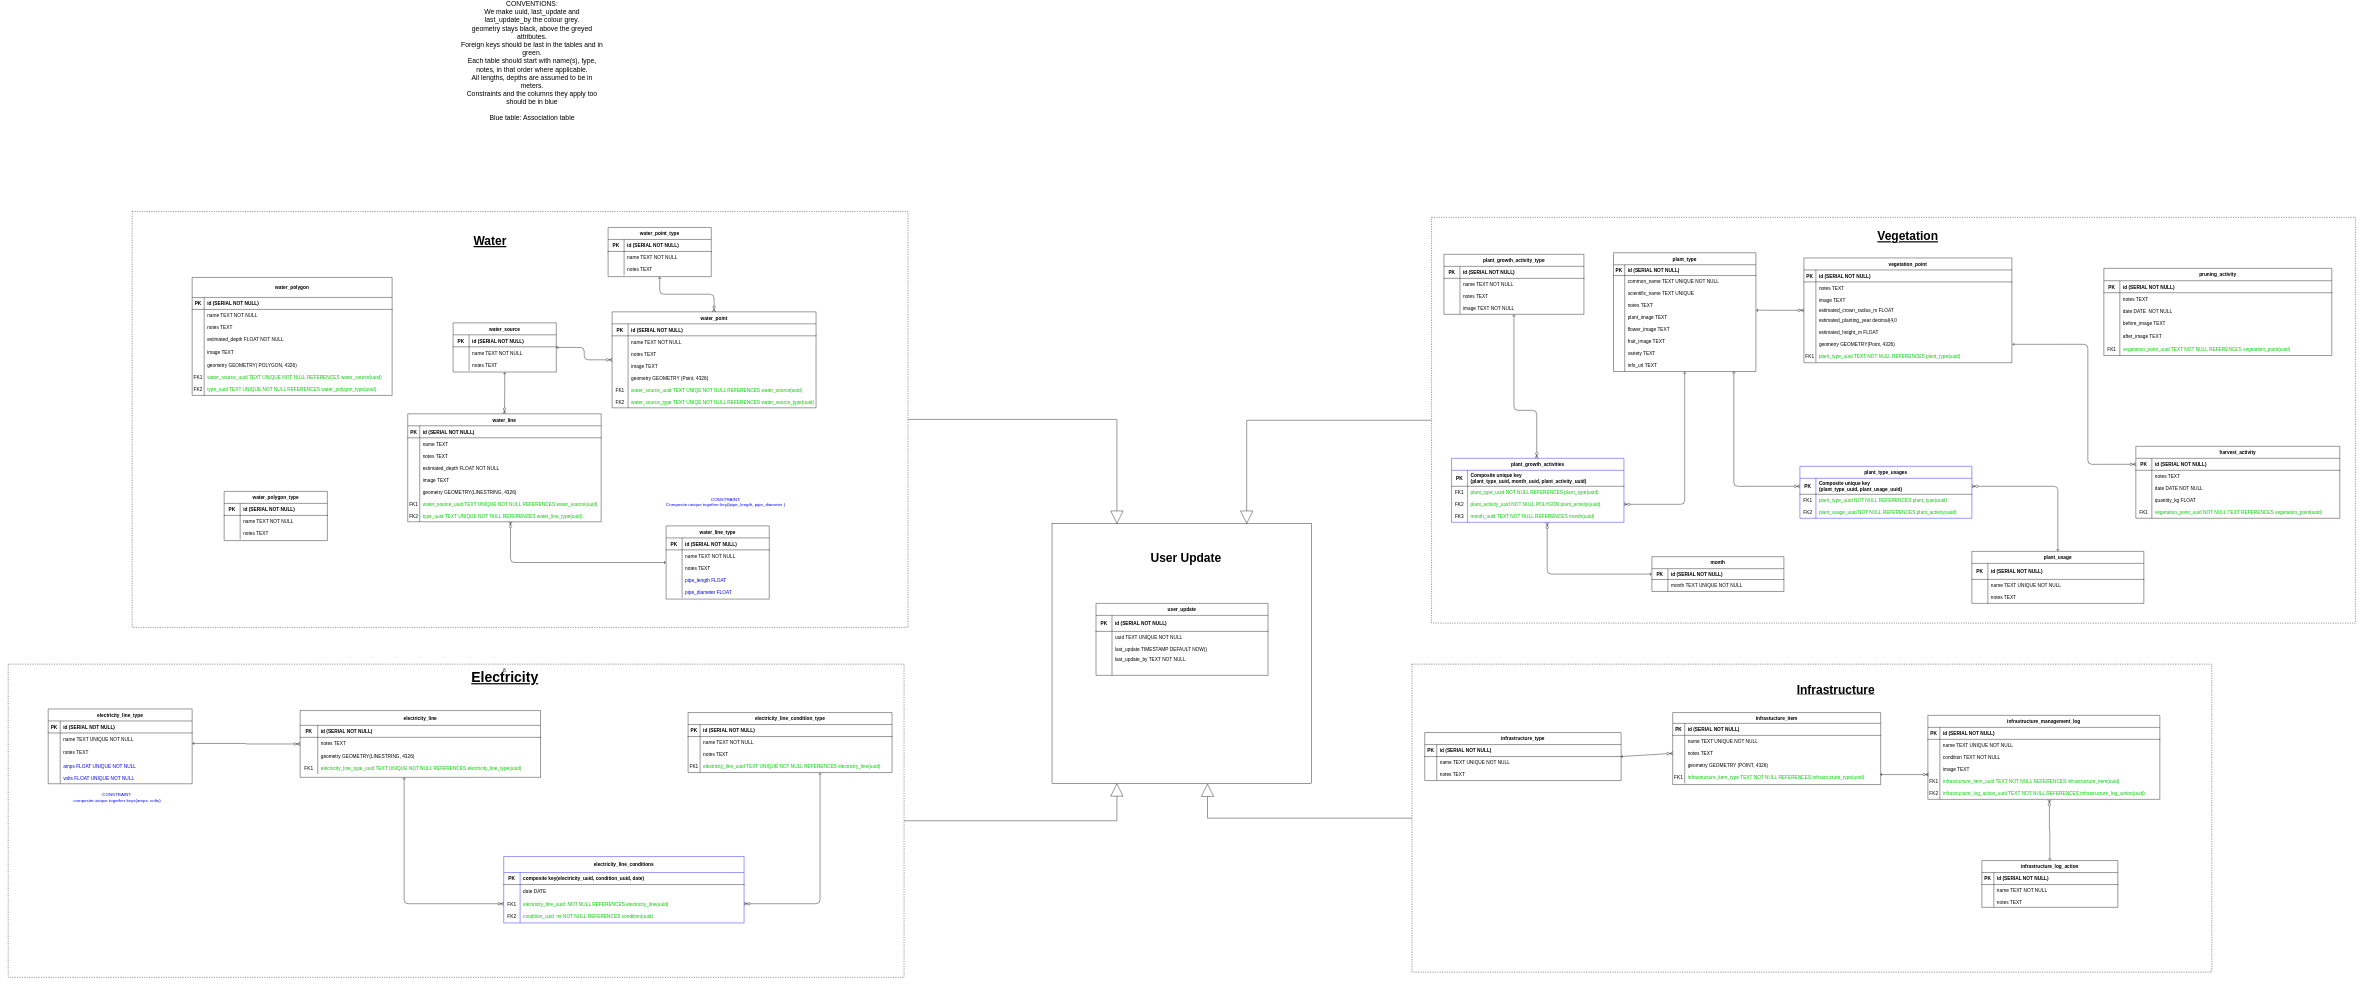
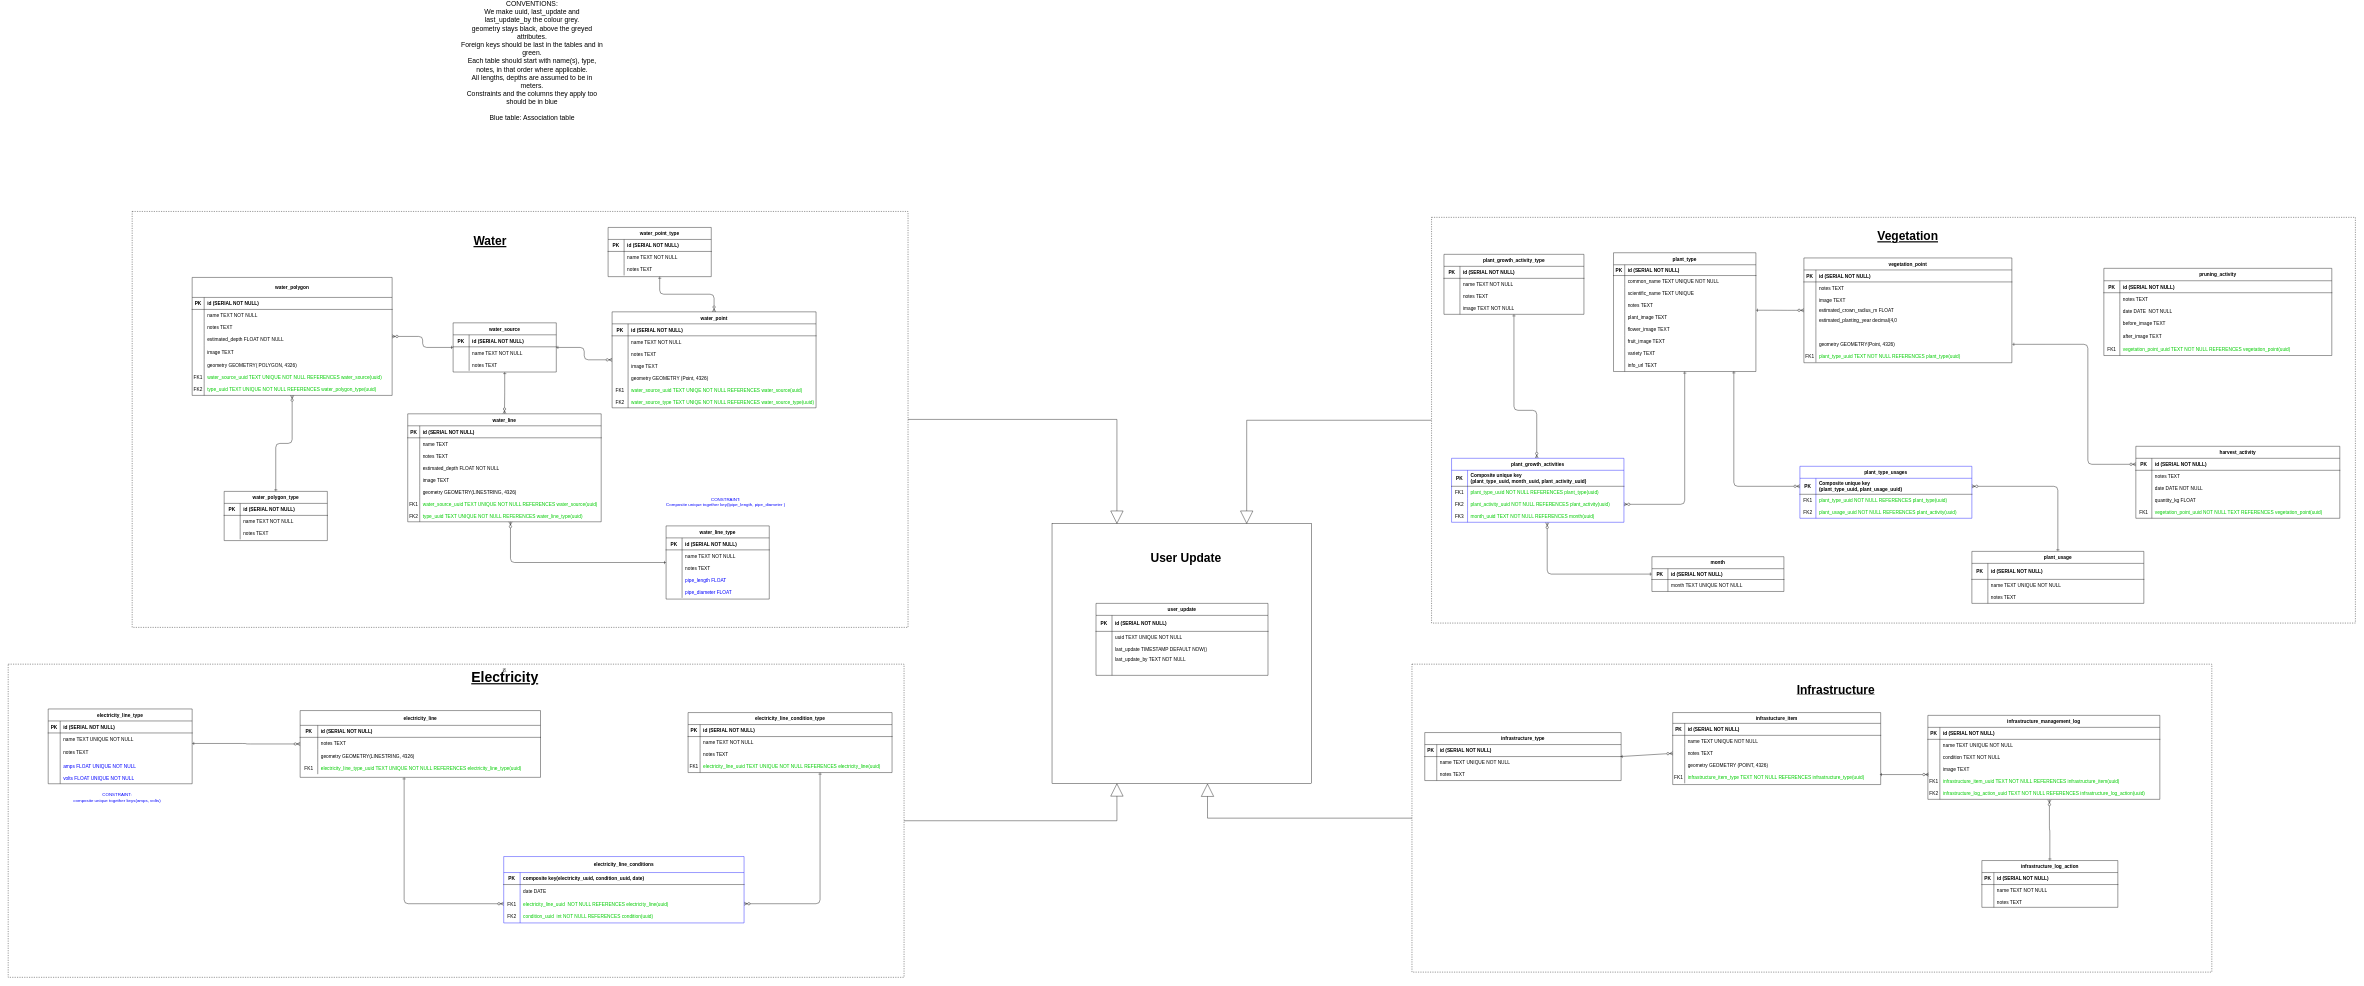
node "estimated_height_m FLOAT": removed
edge "water_polygon" -- "water_source": added
edge "water_polygon" -- "water_polygon_type": added
node "plant_activity_uuid NOT NULL POLYGON plant_activity(uuid)": label "plant_activity_uuid NOT NULL POLYGON plant_activity(uuid)" -> "plant_activity_uuid NOT NULL REFERENCES plant_activity(uuid)"
